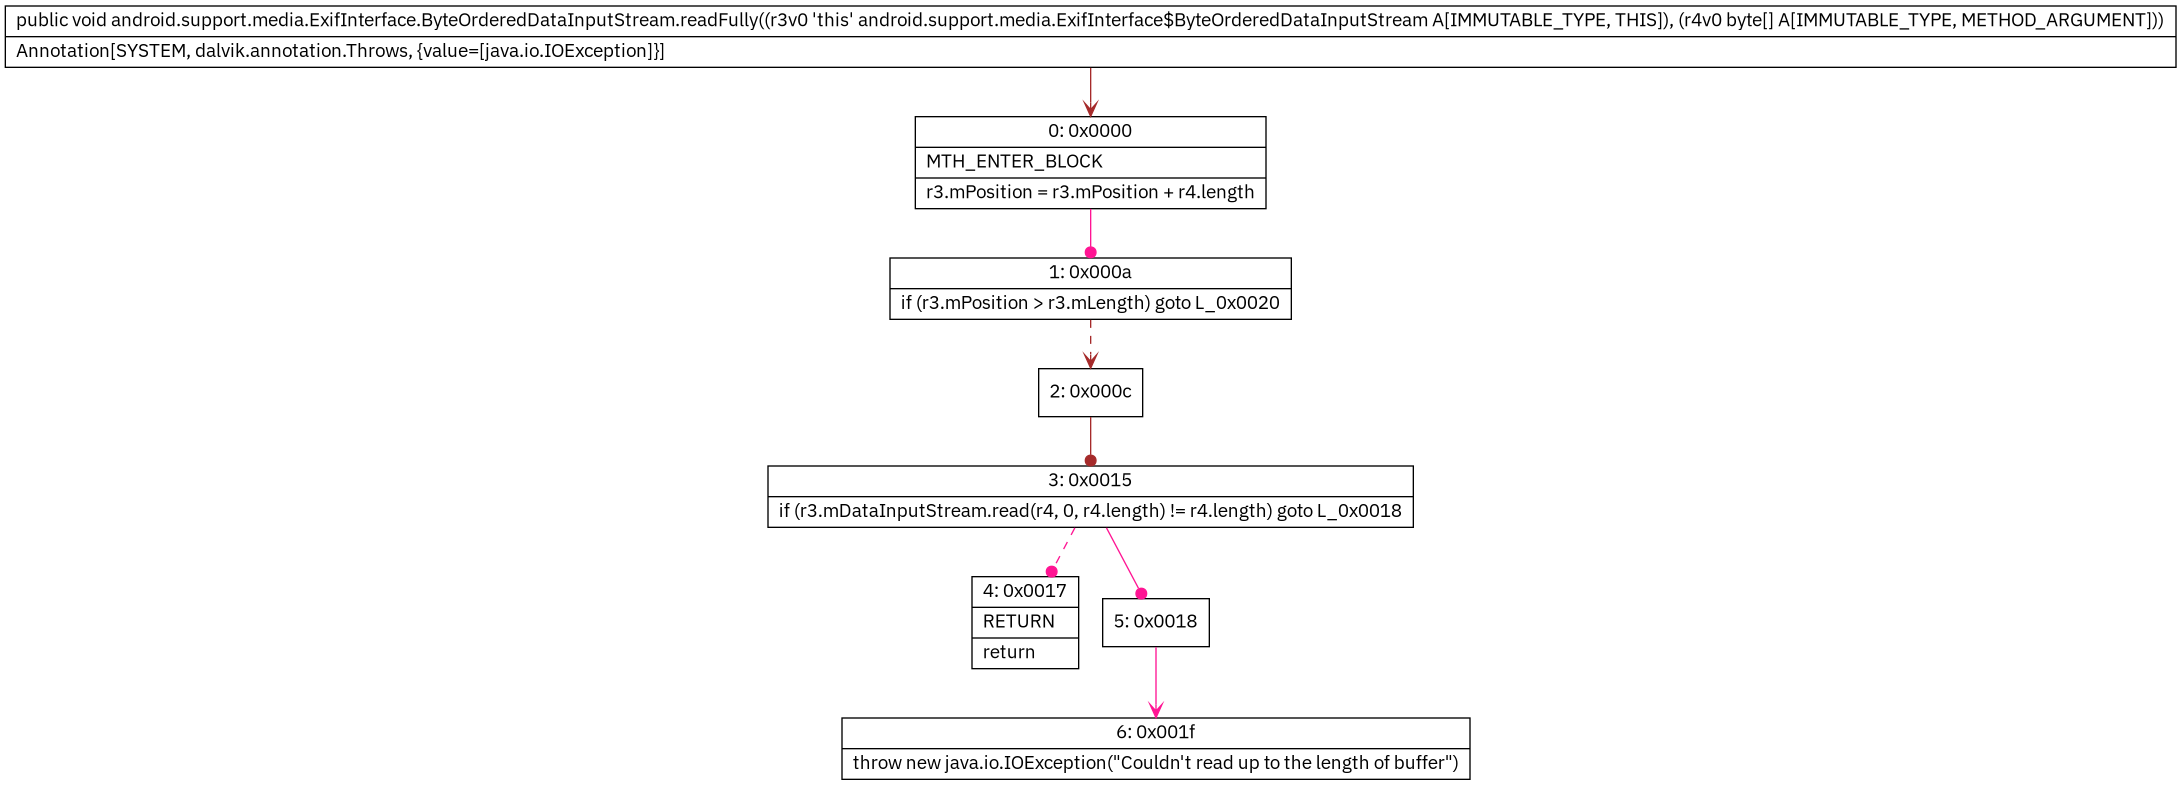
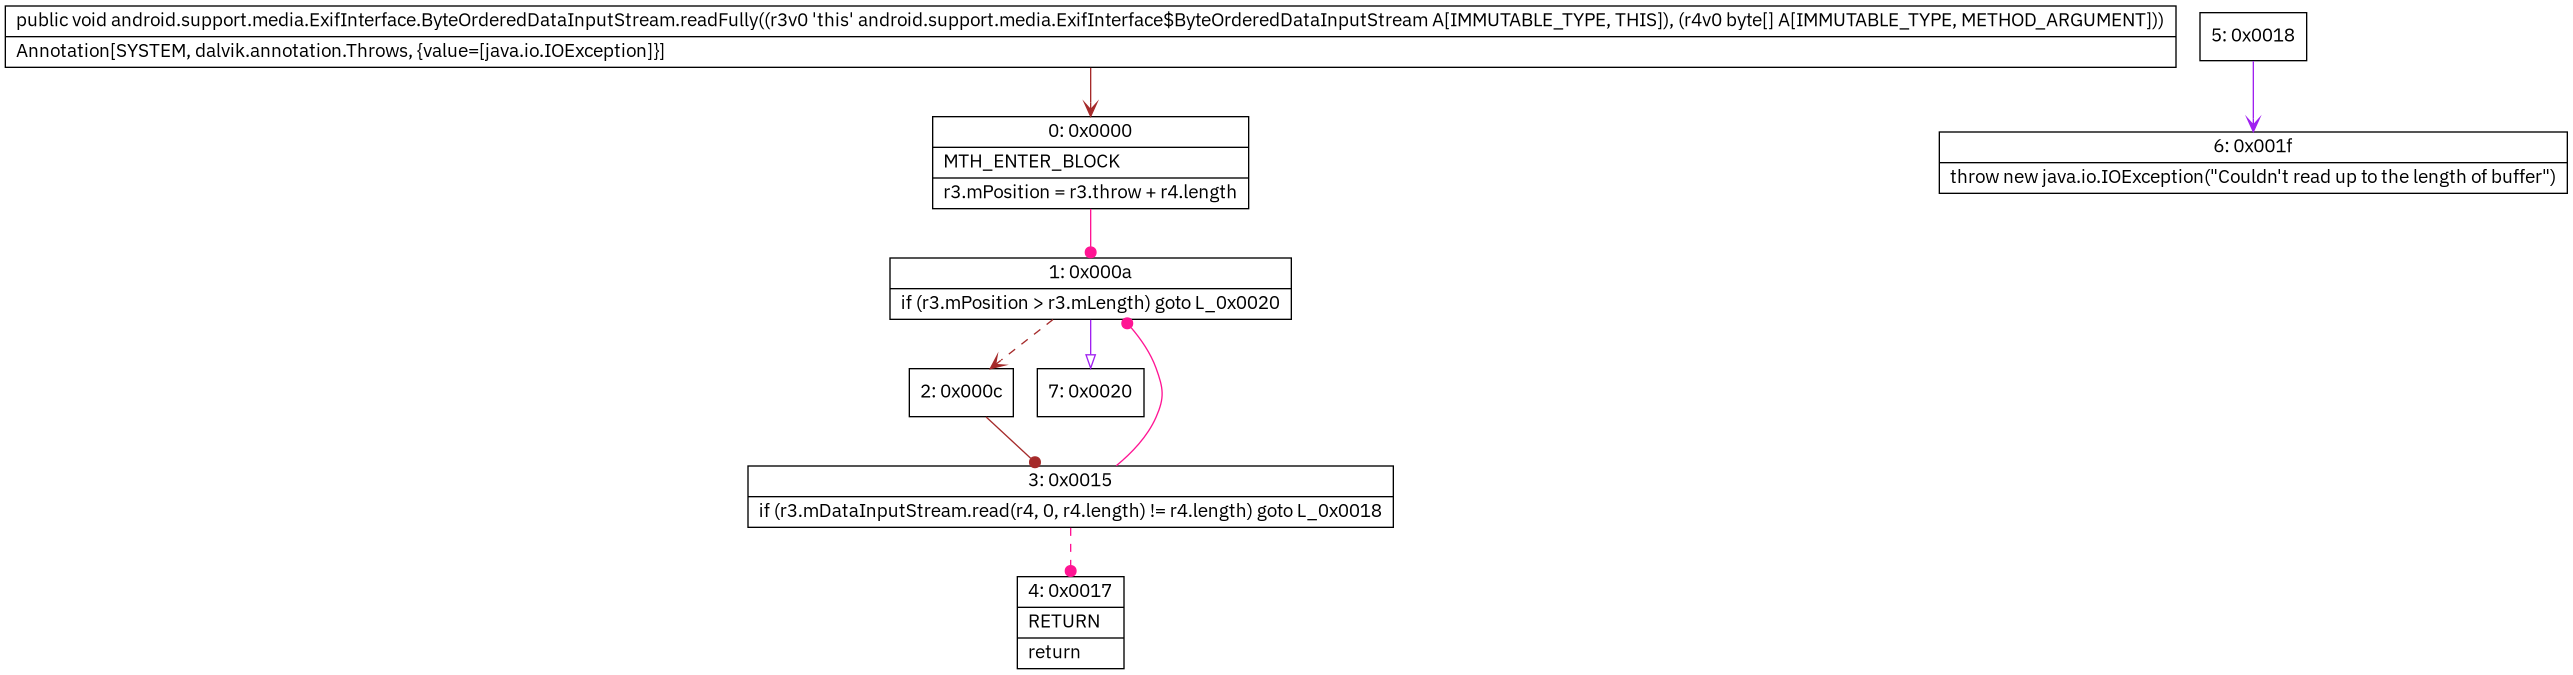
node "0: 0x0000": text "r3.mPosition = r3.mPosition + r4.length" -> "r3.mPosition = r3.throw + r4.length"
node "7: 0x0020": added
edge "3: 0x0015" -> "5: 0x0018": now "3: 0x0015" -> "1: 0x000a"
edge "5: 0x0018" -> "6: 0x001f": color deeppink -> purple
